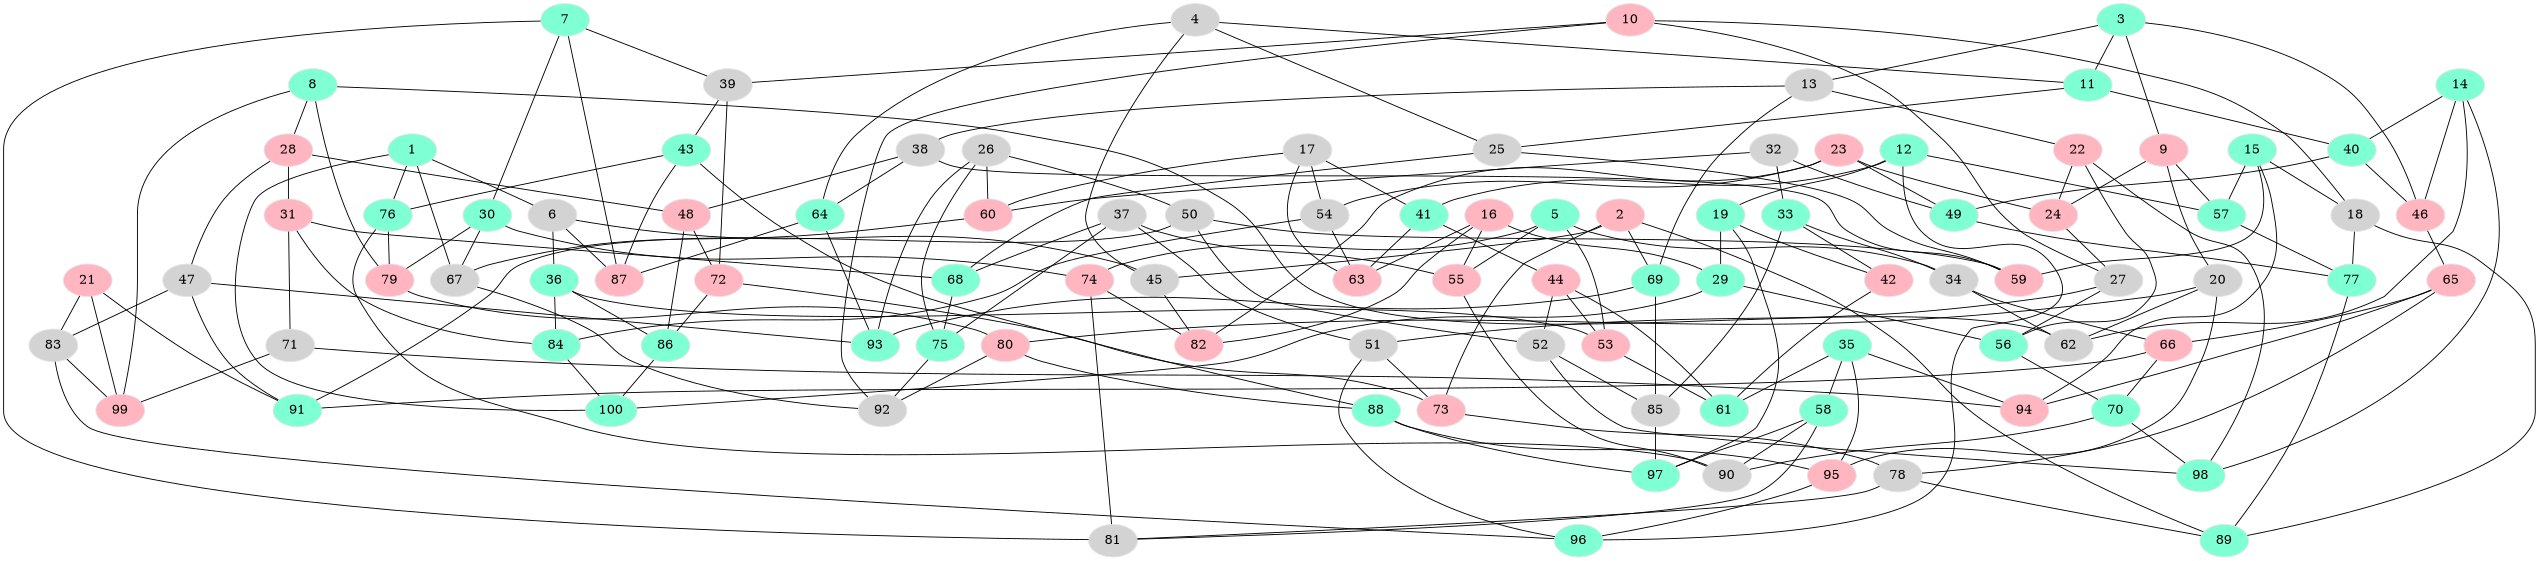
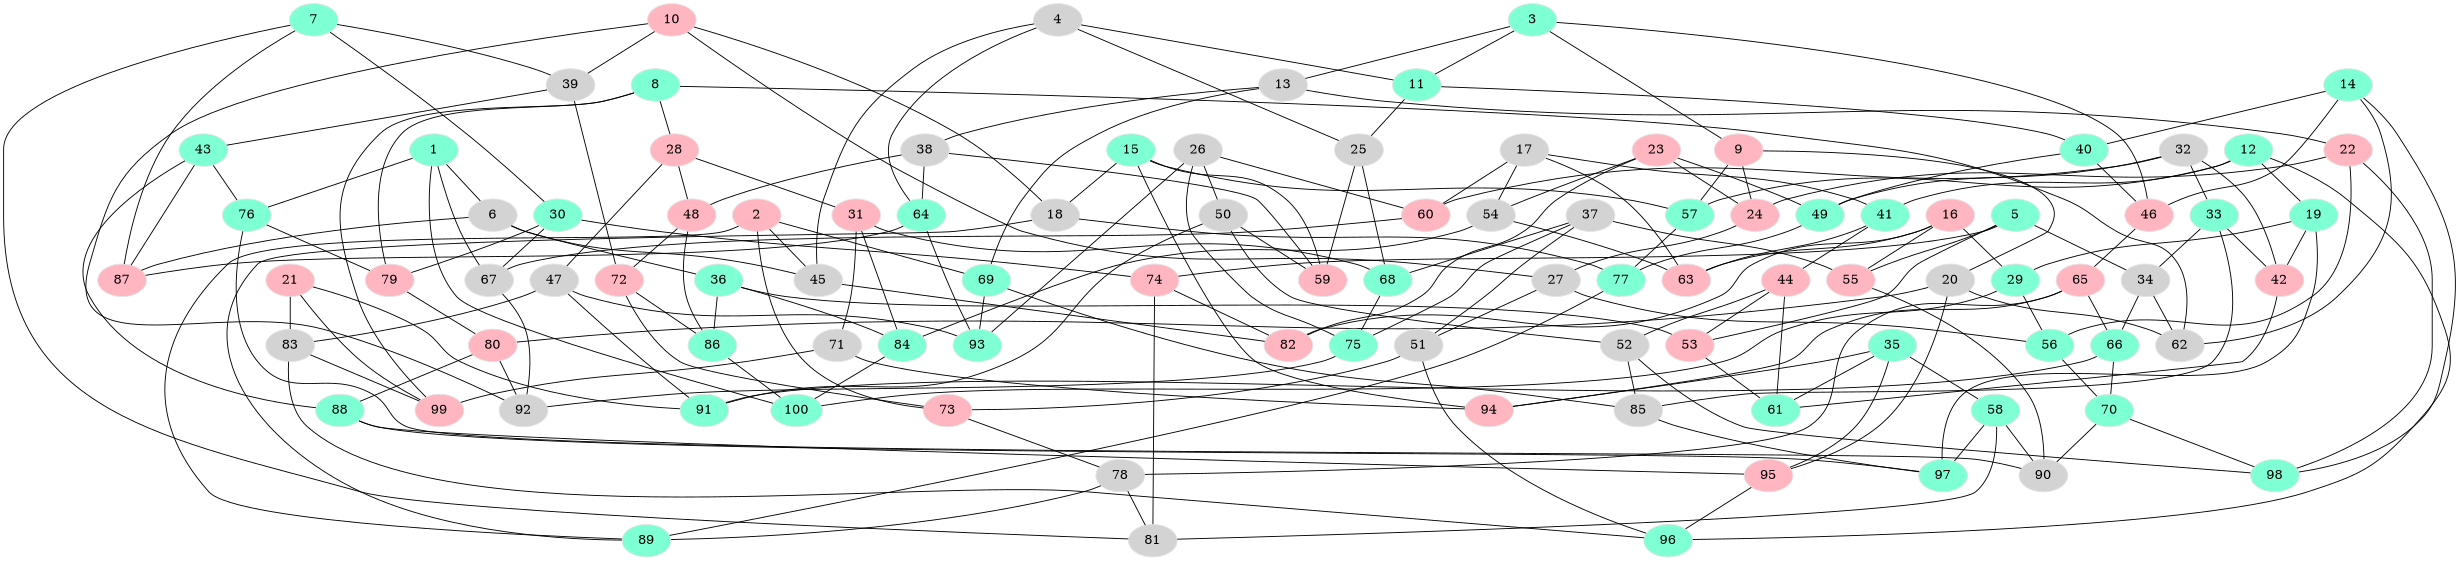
edge "32" -- "42": added
node "66": fillcolor lightpink -> aquamarine
